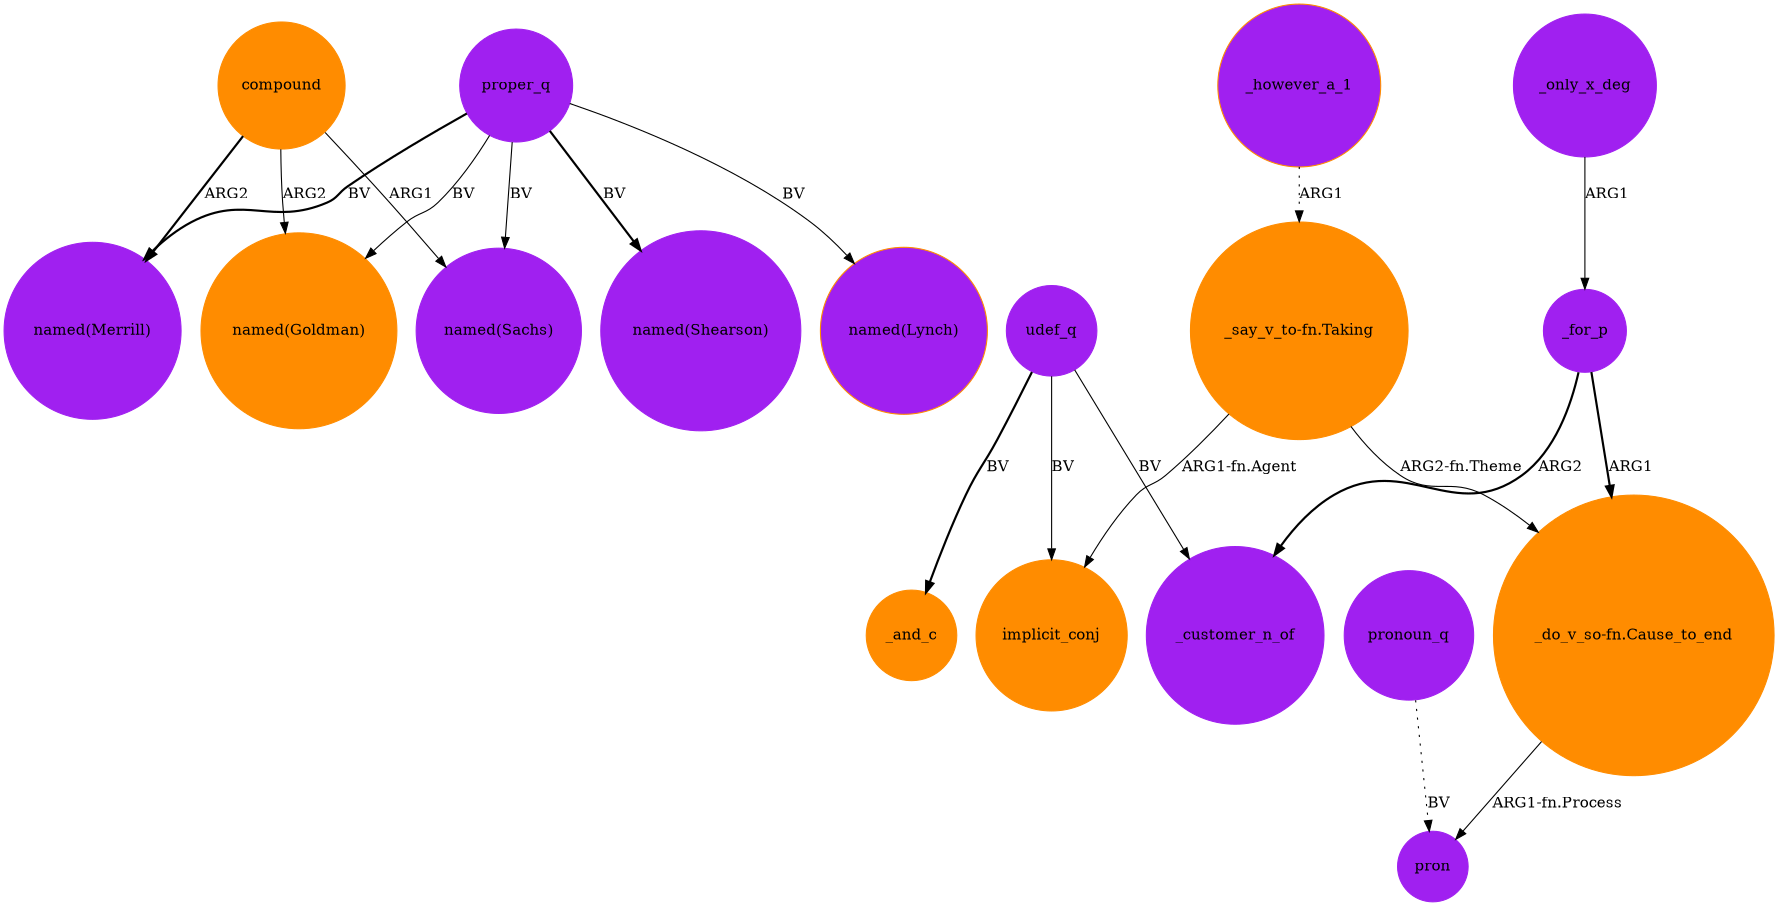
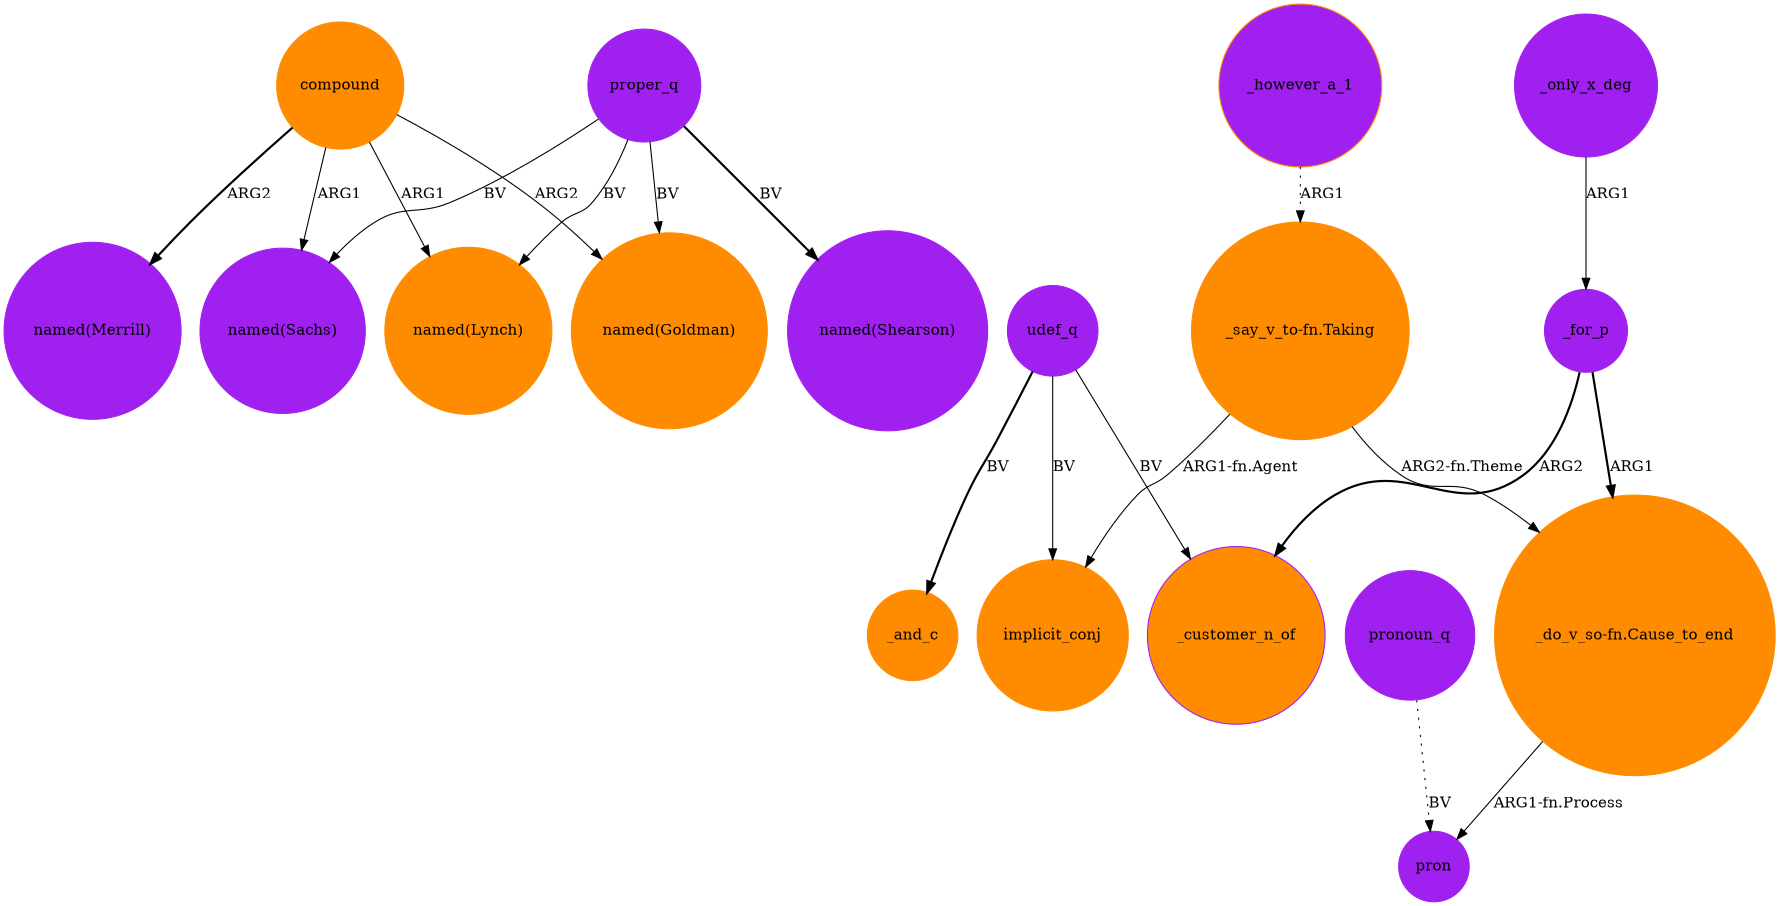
edge "compound" -> "named(Lynch)": added, label "ARG1"
edge "proper_q" -> "named(Merrill)": removed, label "BV"
node "named(Lynch)": fillcolor purple -> darkorange
node "_customer_n_of": fillcolor purple -> darkorange
